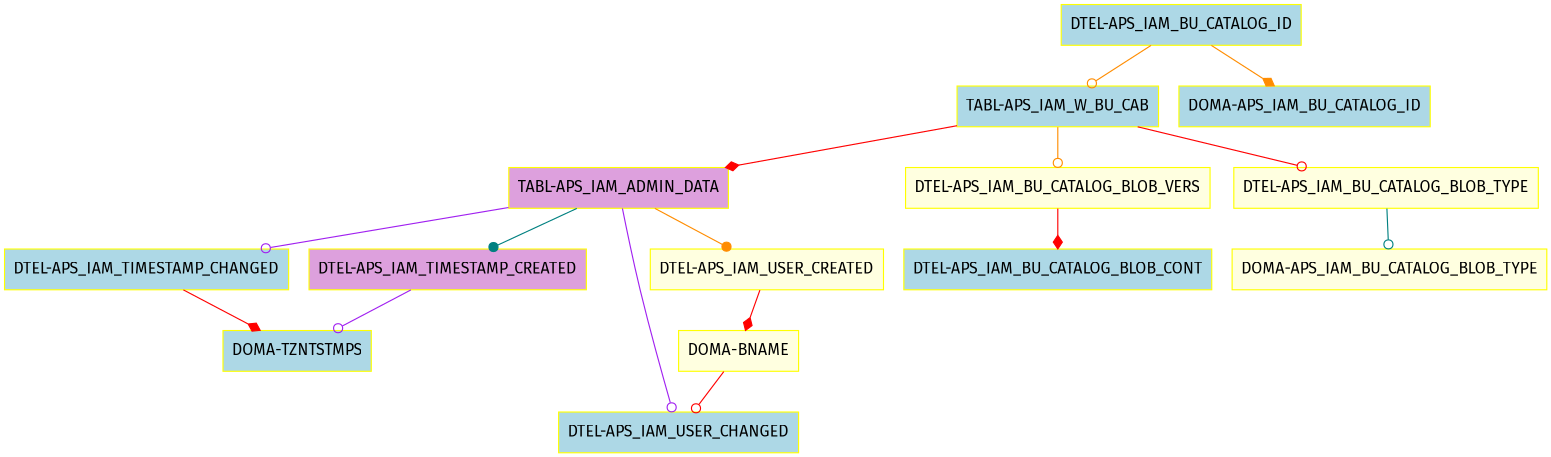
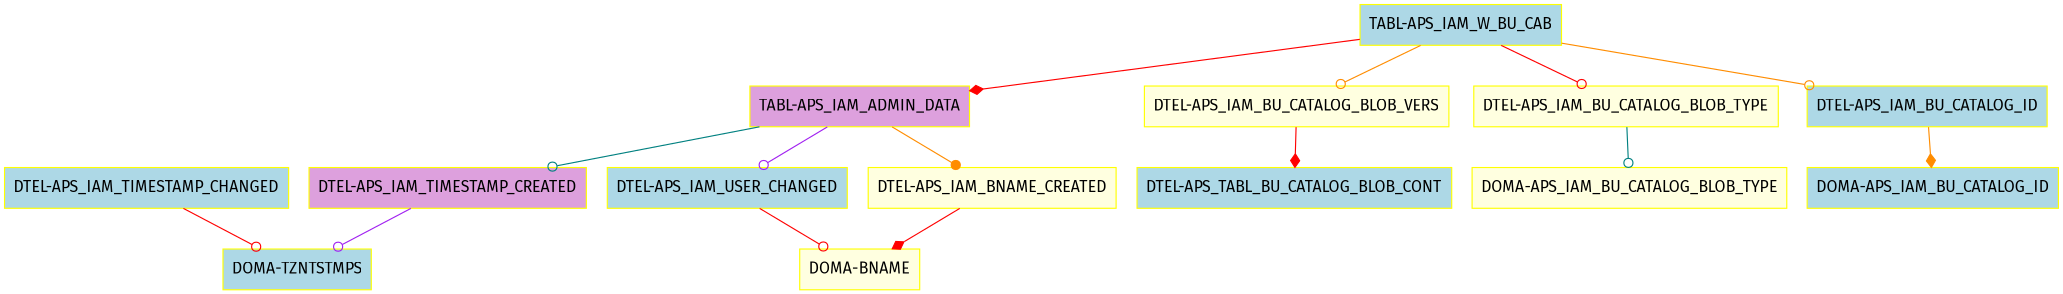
edge "DTEL-APS_IAM_BU_CATALOG_ID" -> "TABL-APS_IAM_W_BU_CAB": reversed
edge "TABL-APS_IAM_ADMIN_DATA" -> "DTEL-APS_IAM_TIMESTAMP_CHANGED": removed
edge "TABL-APS_IAM_ADMIN_DATA" -> "DTEL-APS_IAM_TIMESTAMP_CREATED": arrowhead dot -> odot
node "DTEL-APS_IAM_USER_CREATED": label "DTEL-APS_IAM_USER_CREATED" -> "DTEL-APS_IAM_BNAME_CREATED"
node "DTEL-APS_IAM_BU_CATALOG_BLOB_CONT": label "DTEL-APS_IAM_BU_CATALOG_BLOB_CONT" -> "DTEL-APS_TABL_BU_CATALOG_BLOB_CONT"
edge "DTEL-APS_IAM_TIMESTAMP_CHANGED" -> "DOMA-TZNTSTMPS": arrowhead diamond -> odot
edge "DOMA-BNAME" -> "DTEL-APS_IAM_USER_CHANGED": reversed
